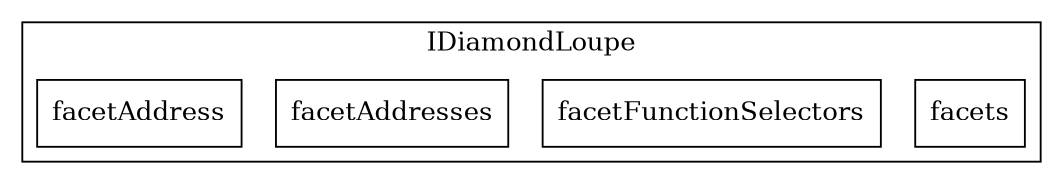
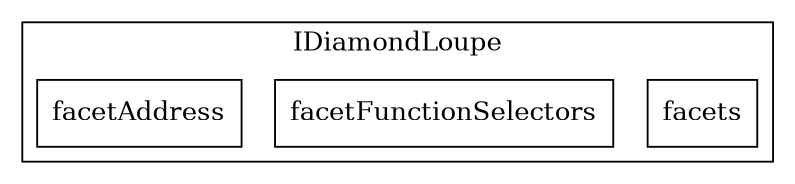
node "facetAddresses": removed
